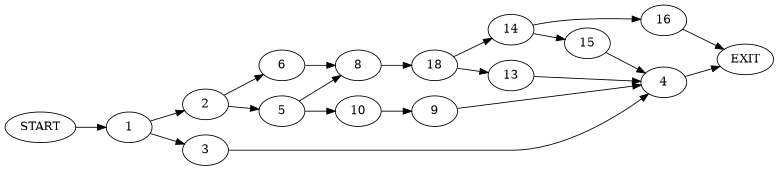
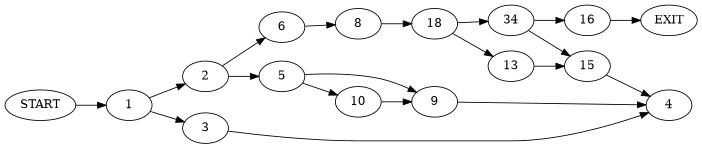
node "14": label "14" -> "34"
edge "4" -> "EXIT": removed
edge "13" -> "4": now "13" -> "15"
edge "5" -> "8": now "5" -> "9"
